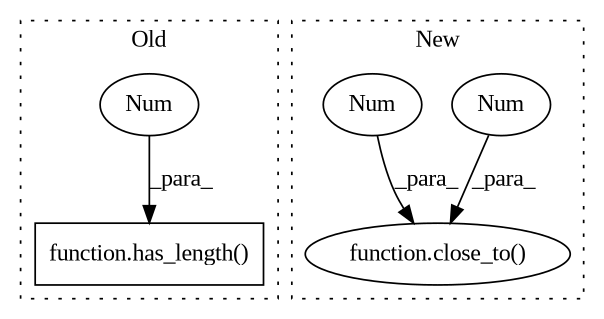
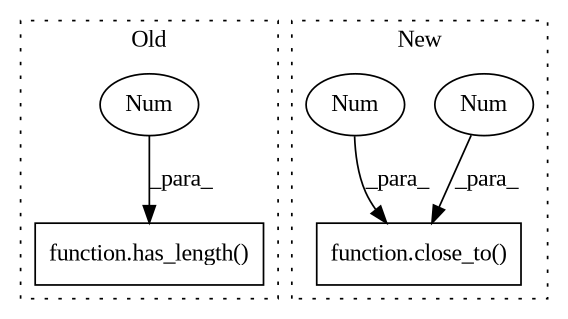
node "function.close_to()": shape ellipse -> box
